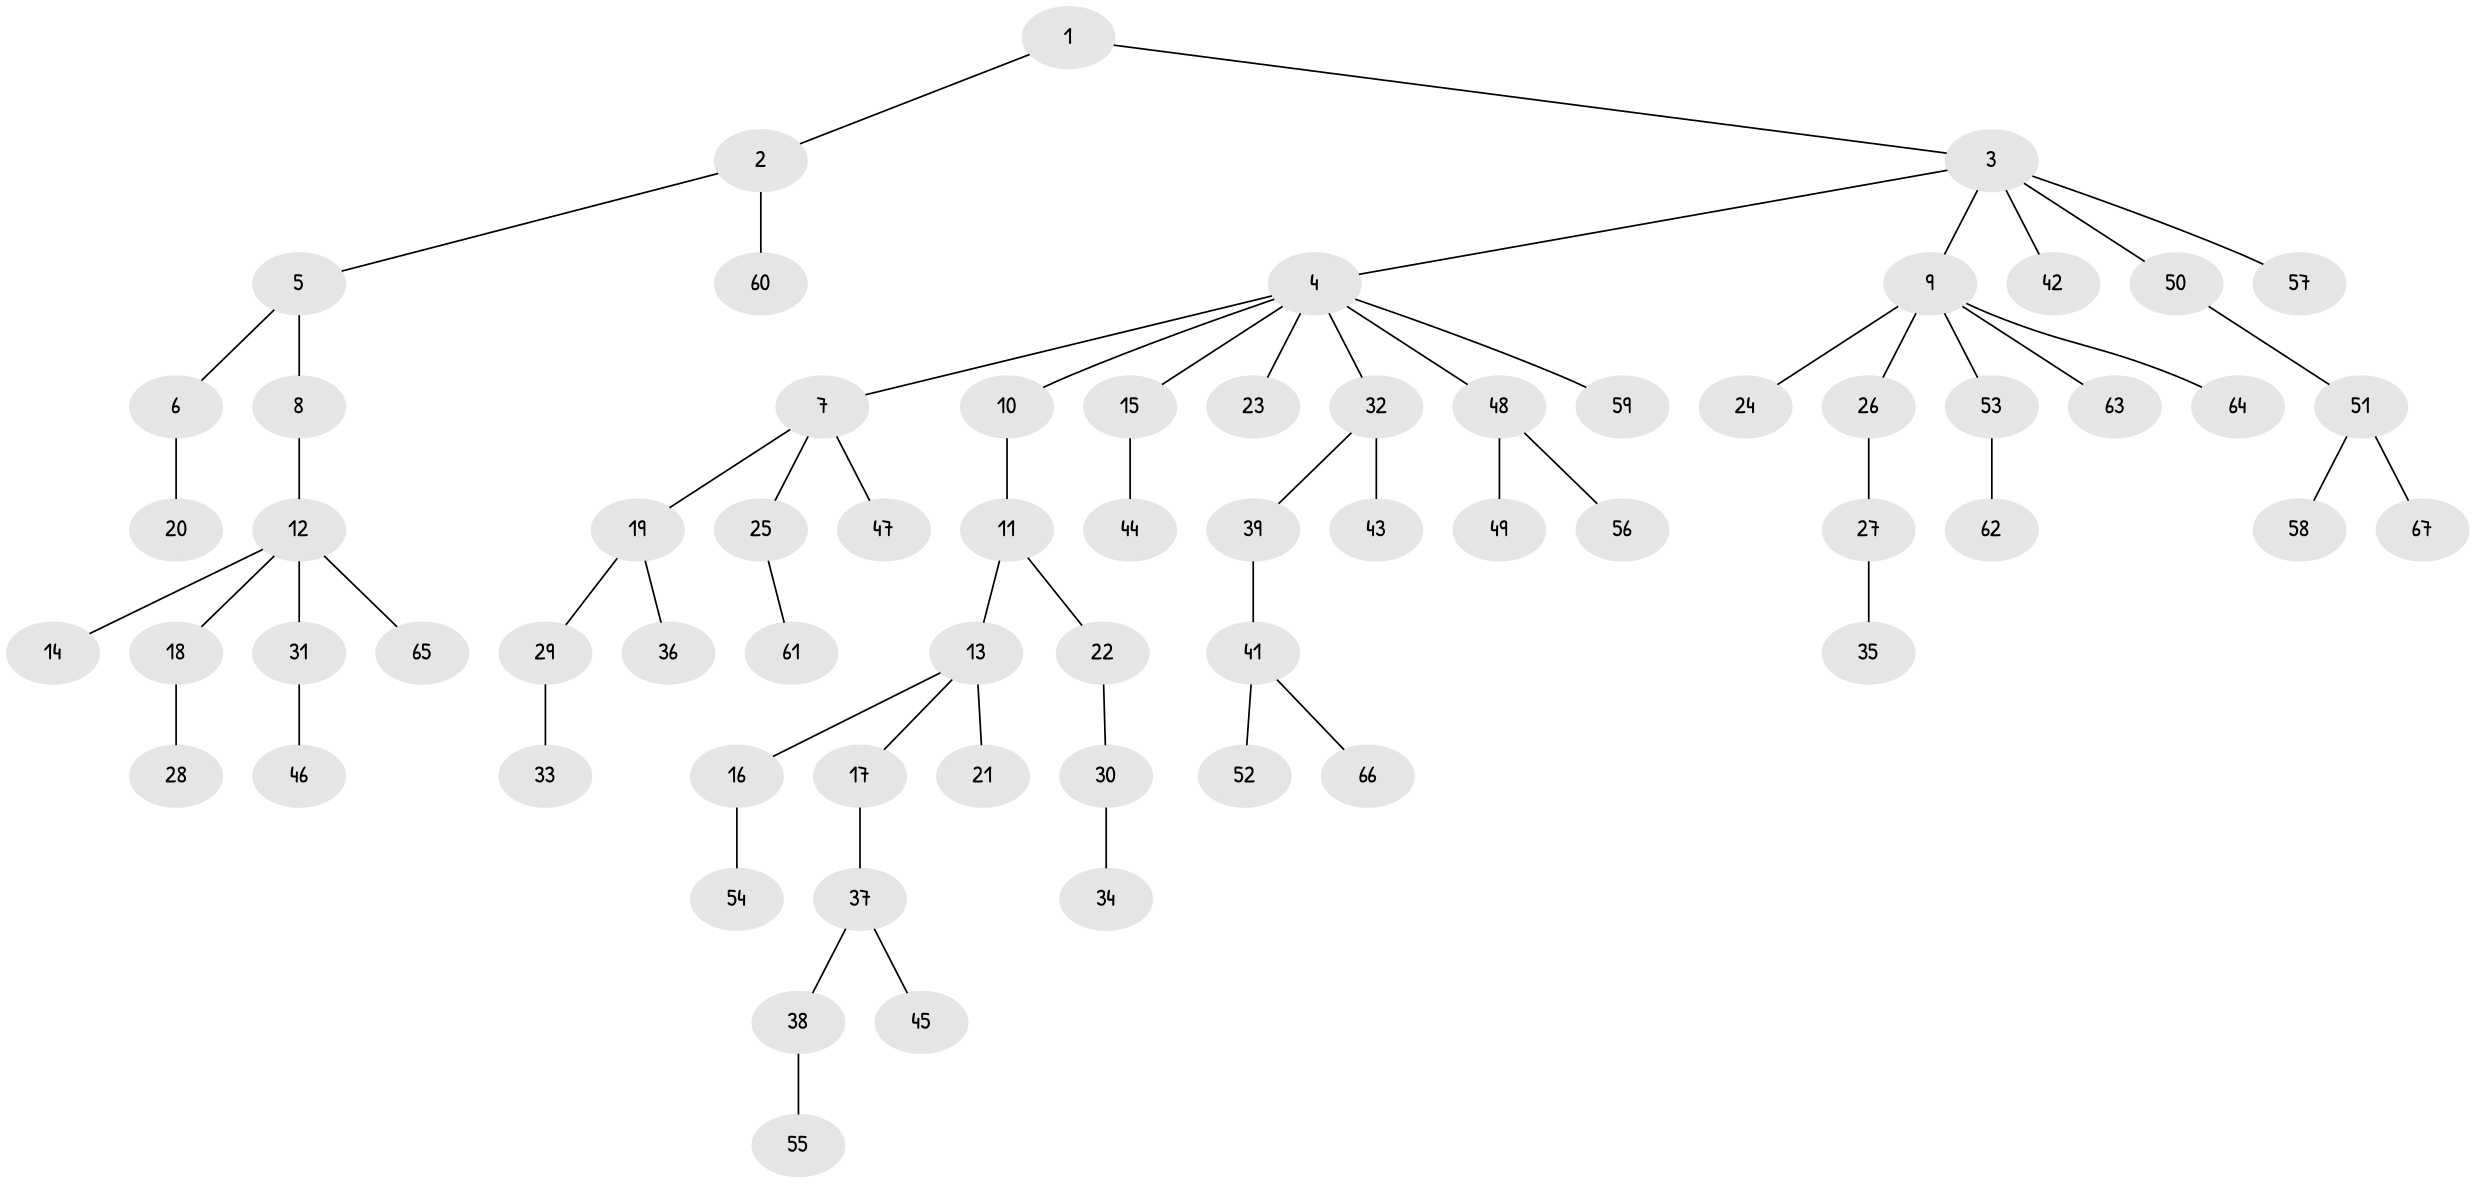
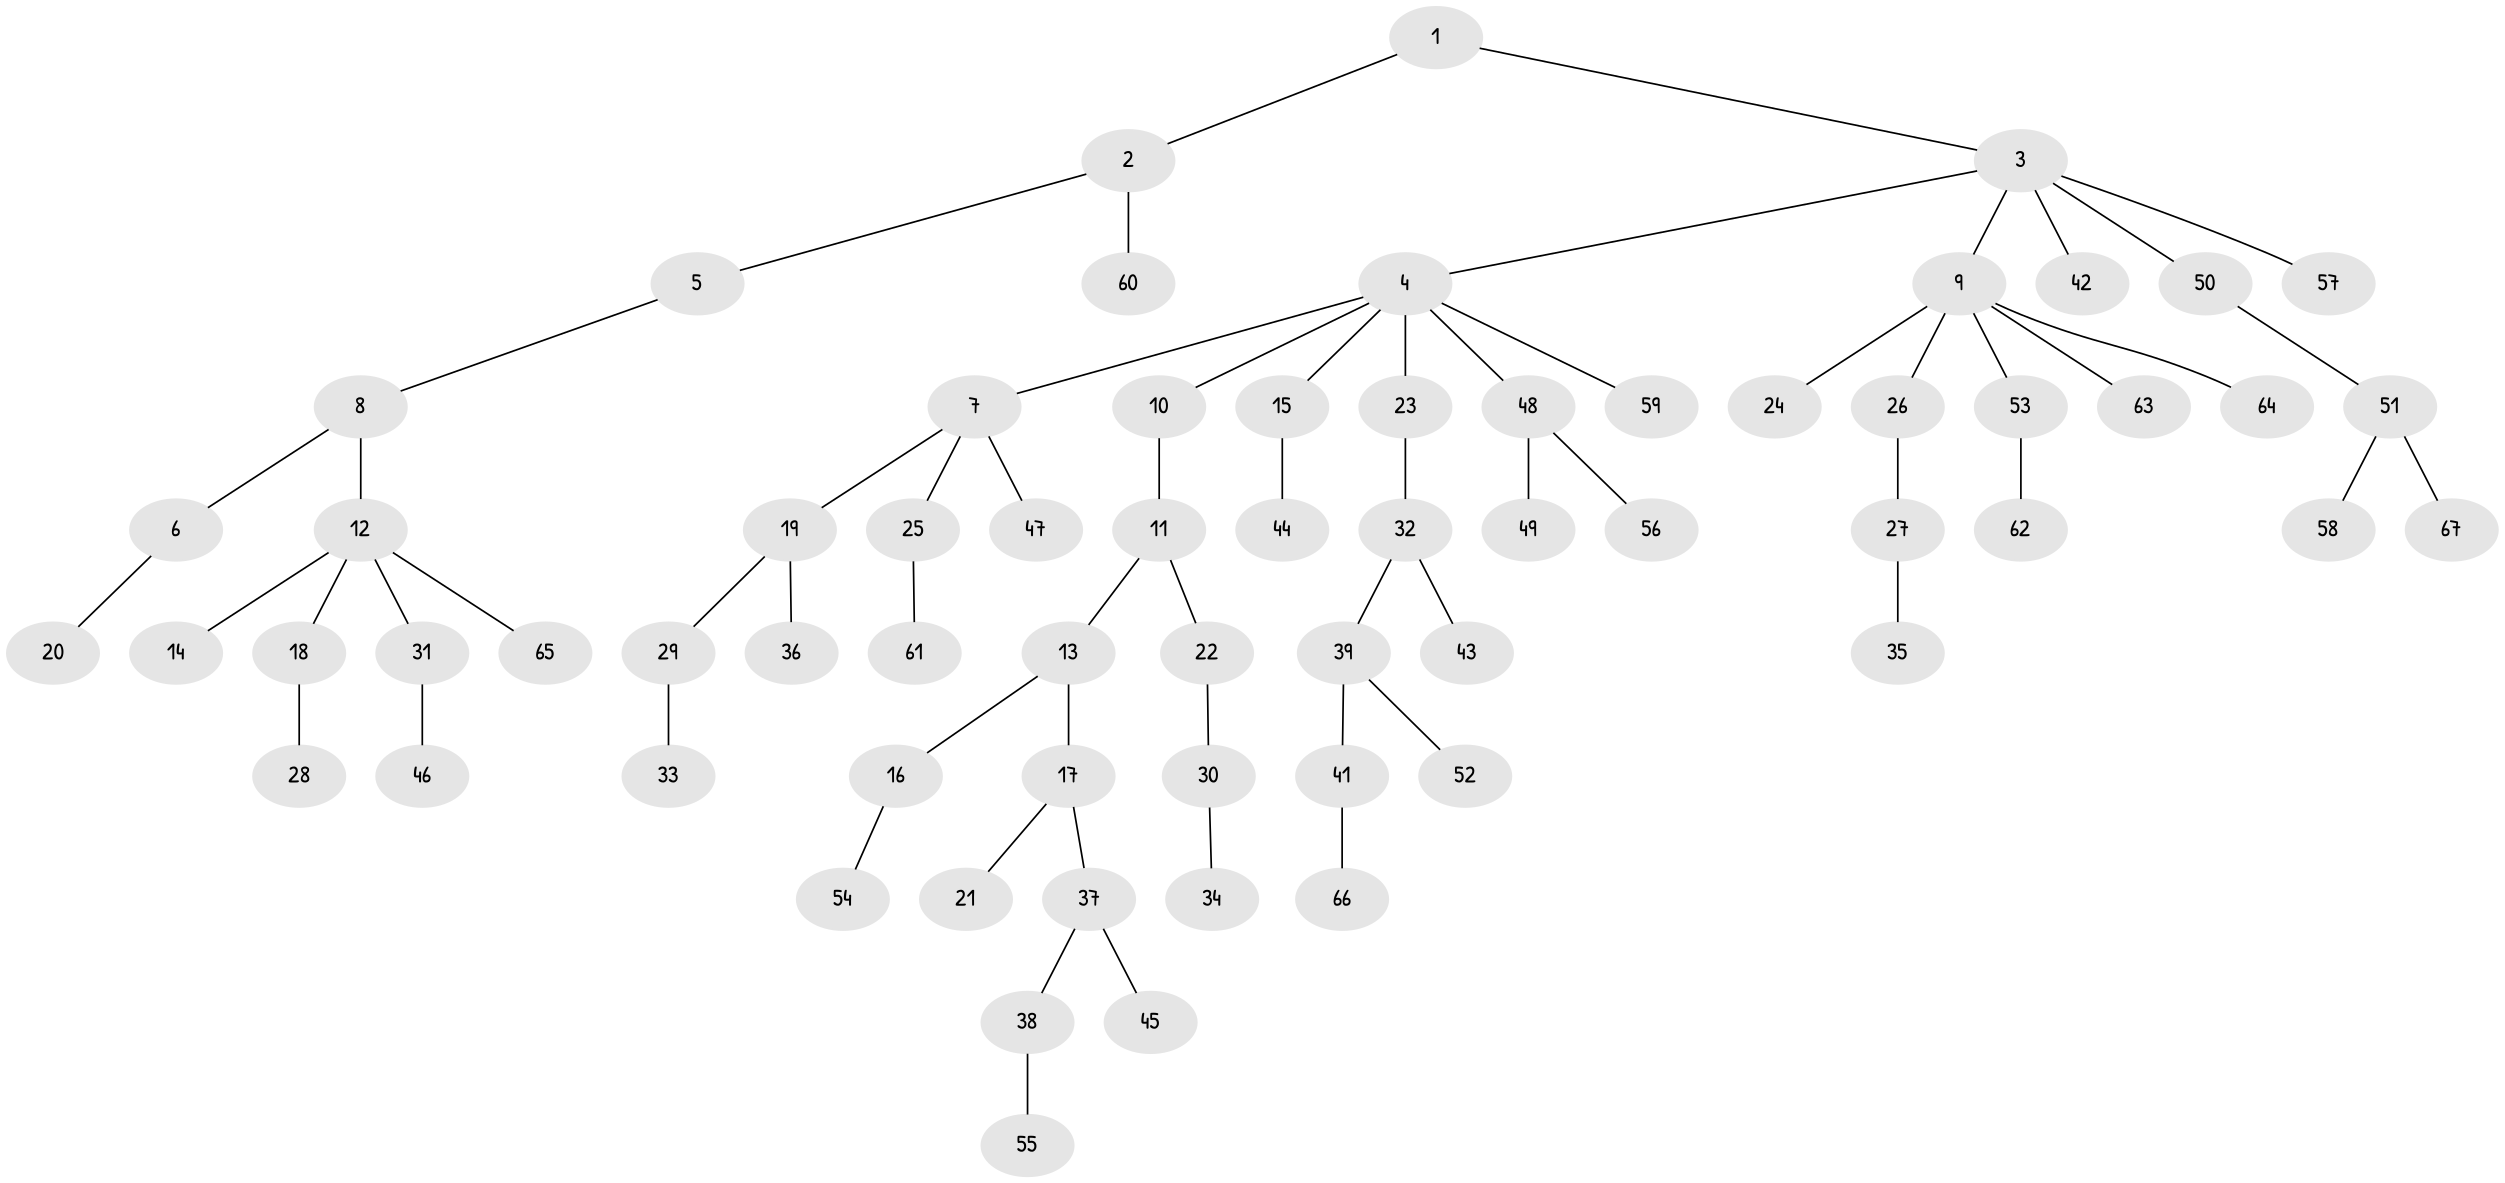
edge "5" -- "6": now "8" -- "6"
edge "4" -- "32": now "23" -- "32"
edge "13" -- "21": now "17" -- "21"
edge "41" -- "52": now "39" -- "52"
